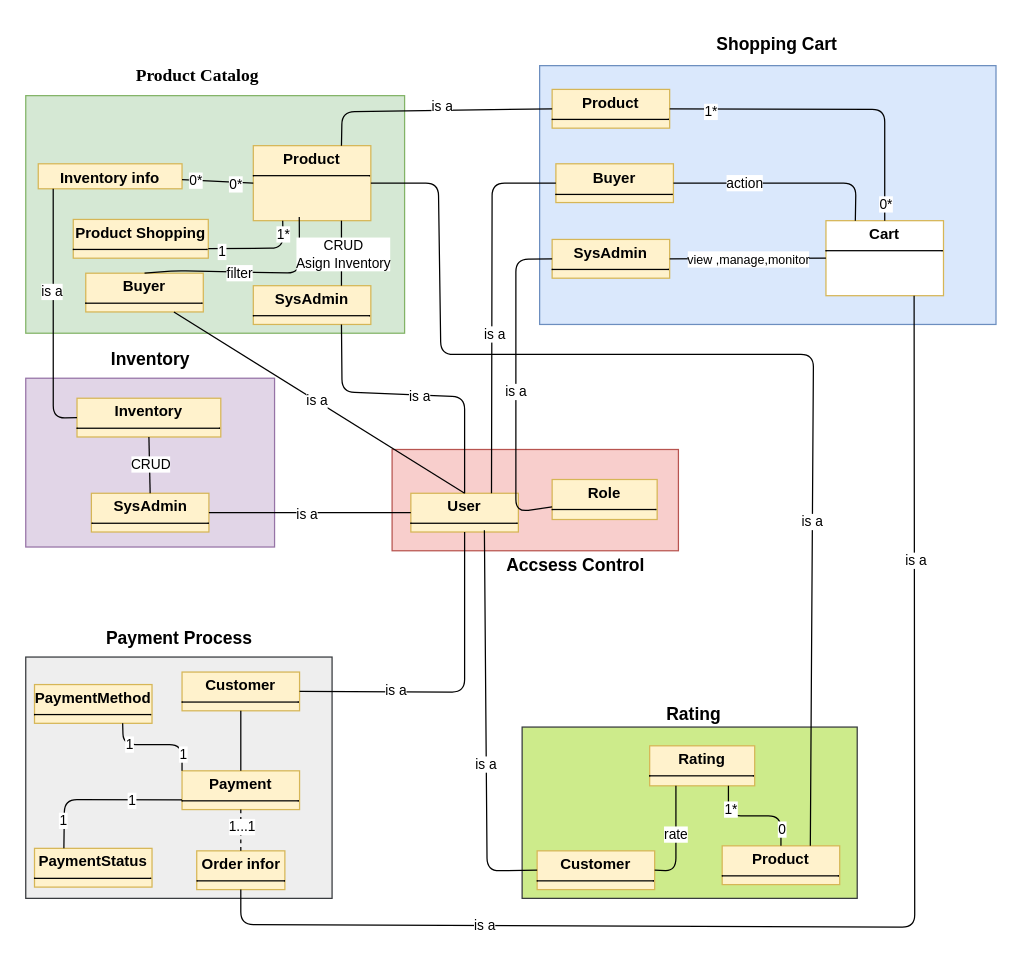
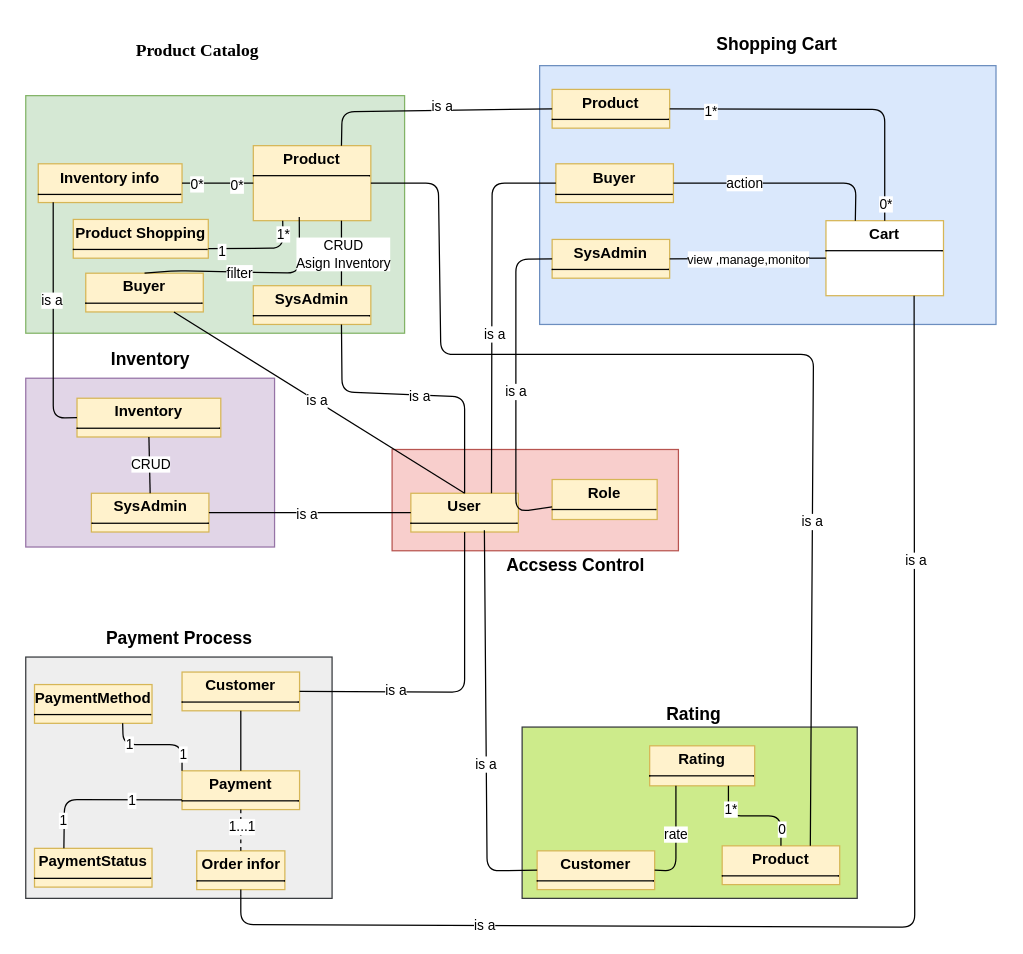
node "Product Catalog": moved (198, 77) -> (198, 52)
node "Inventory info": size 144x25 -> 144x39
